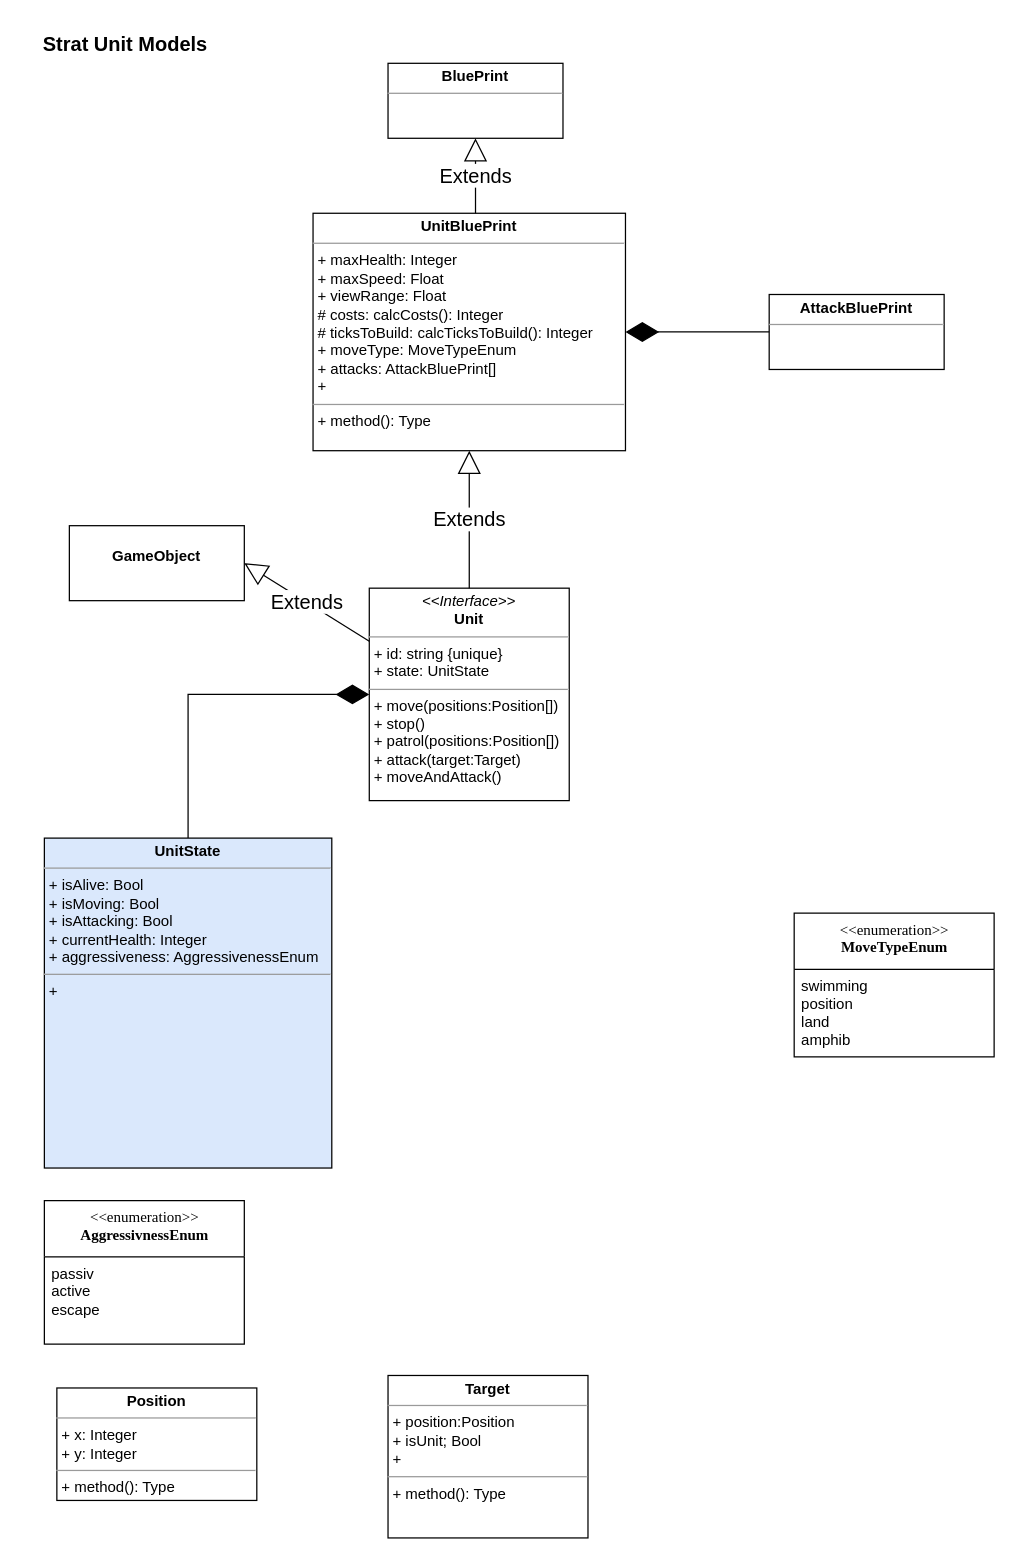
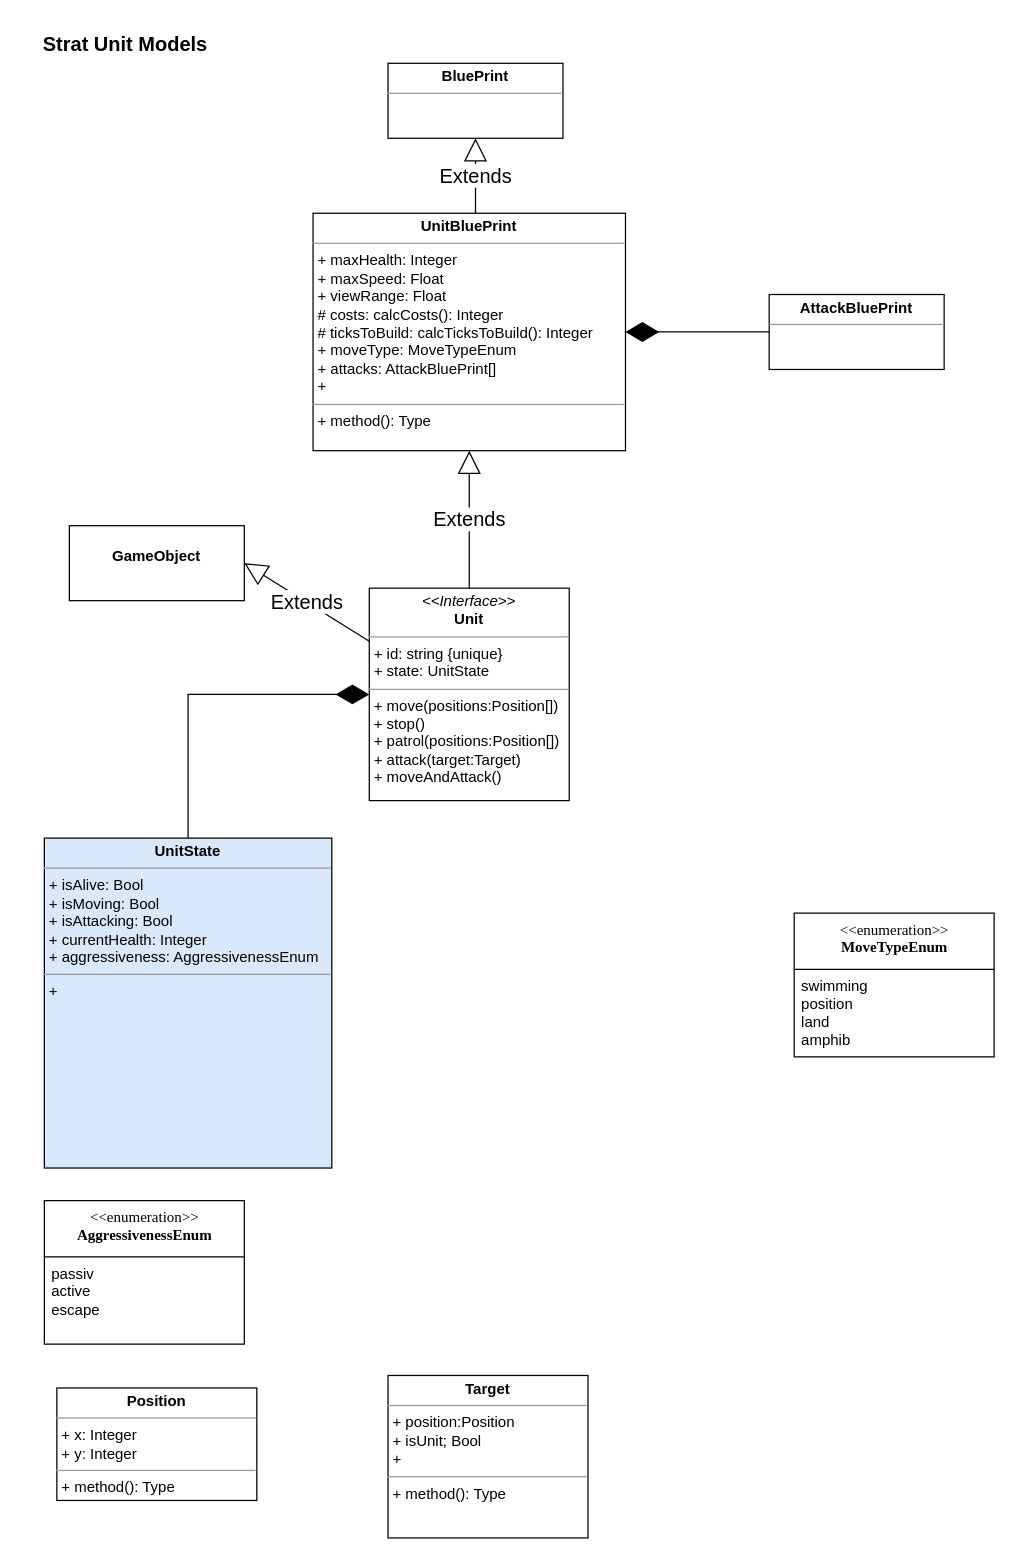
node "<<enumeration>> AggressivnessEnum": label "<<enumeration>> AggressivnessEnum" -> "<<enumeration>> AggressivenessEnum"
